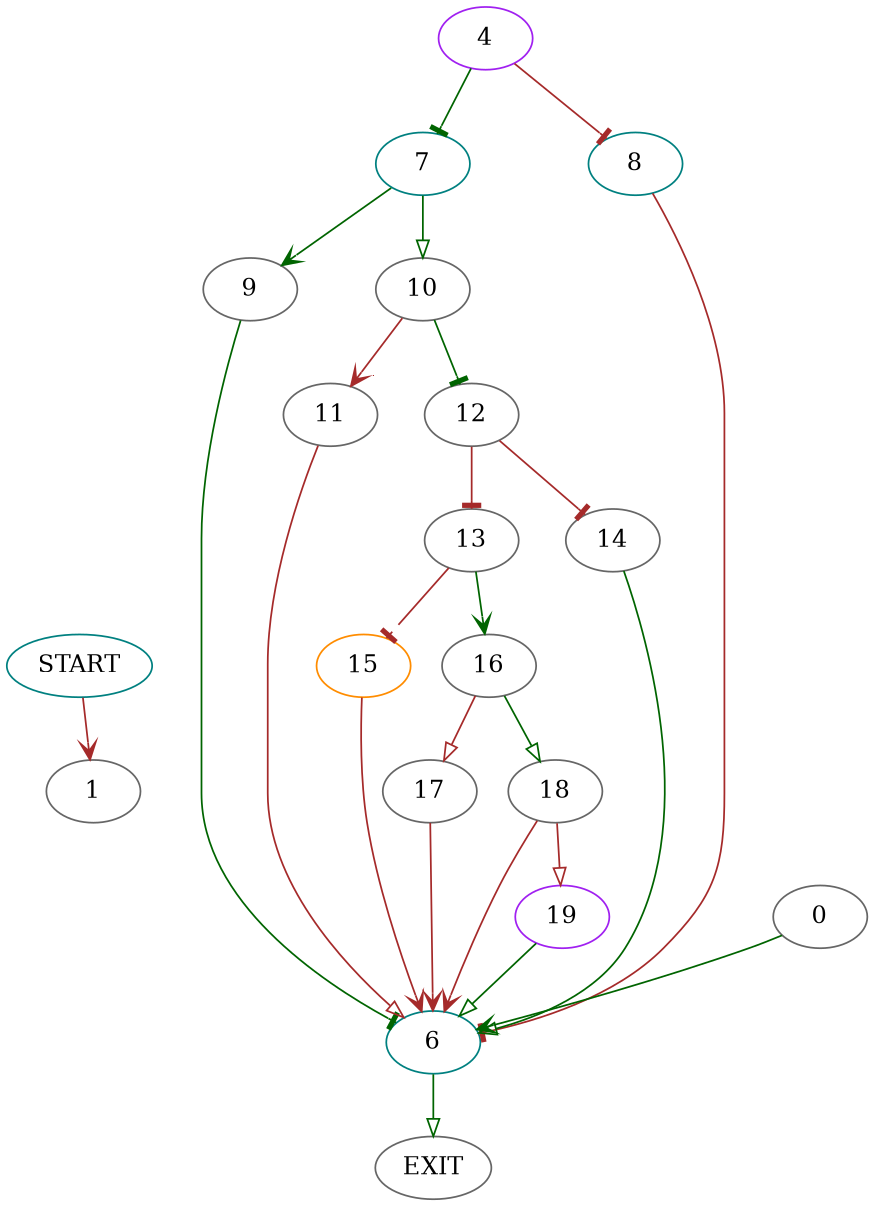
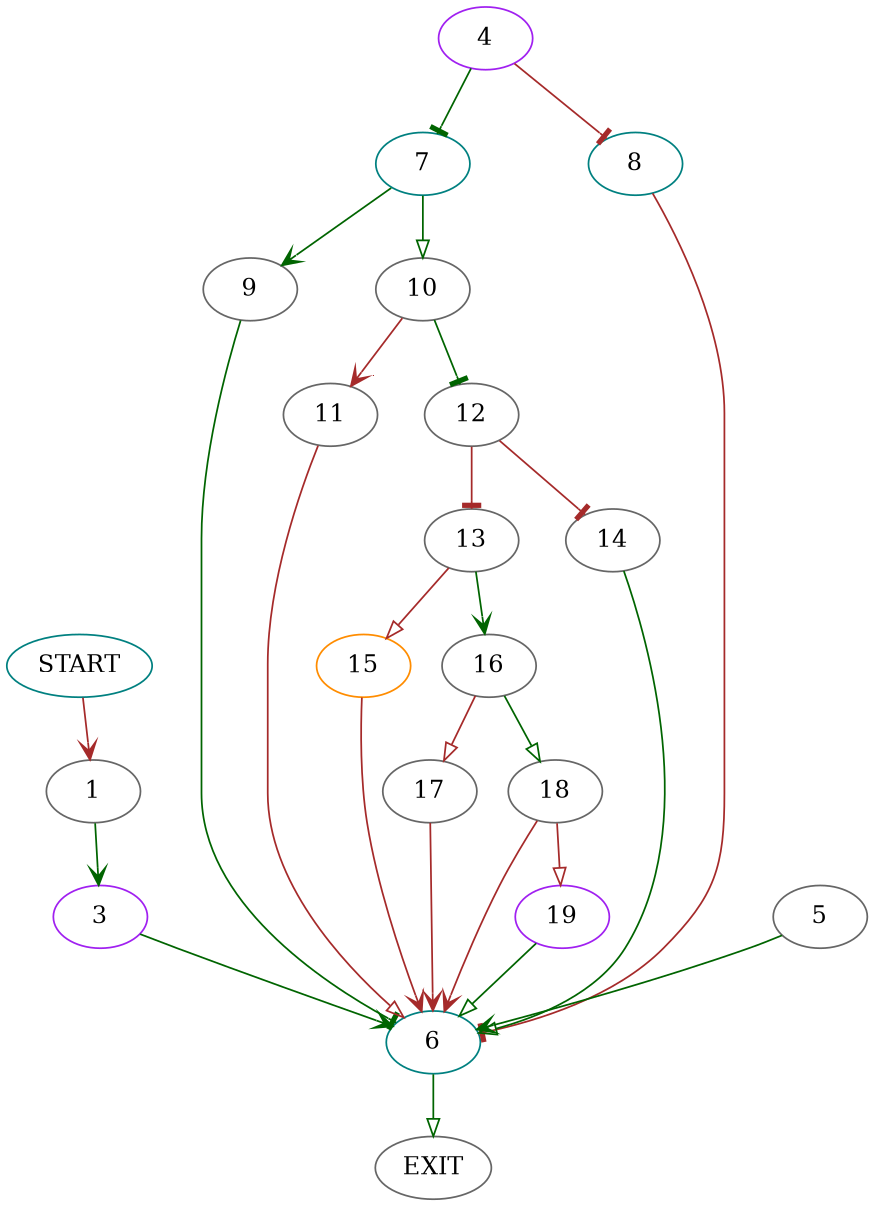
edge "13" -> "15": arrowhead tee -> onormal
node "3": added
node "0": label "0" -> "5"
